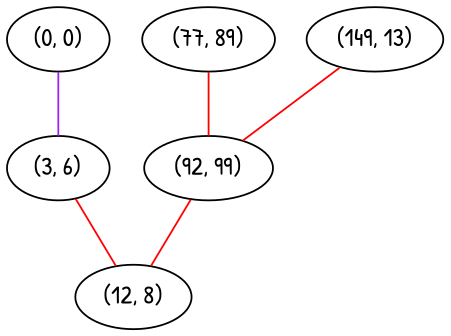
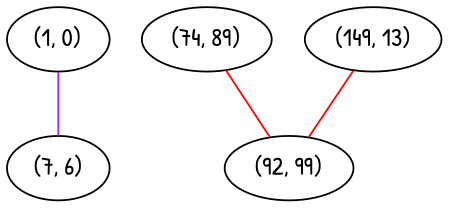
node "(0, 0)": label "(0, 0)" -> "(1, 0)"
node "(77, 89)": label "(77, 89)" -> "(74, 89)"
node "(3, 6)": label "(3, 6)" -> "(7, 6)"
node "(12, 8)": removed
